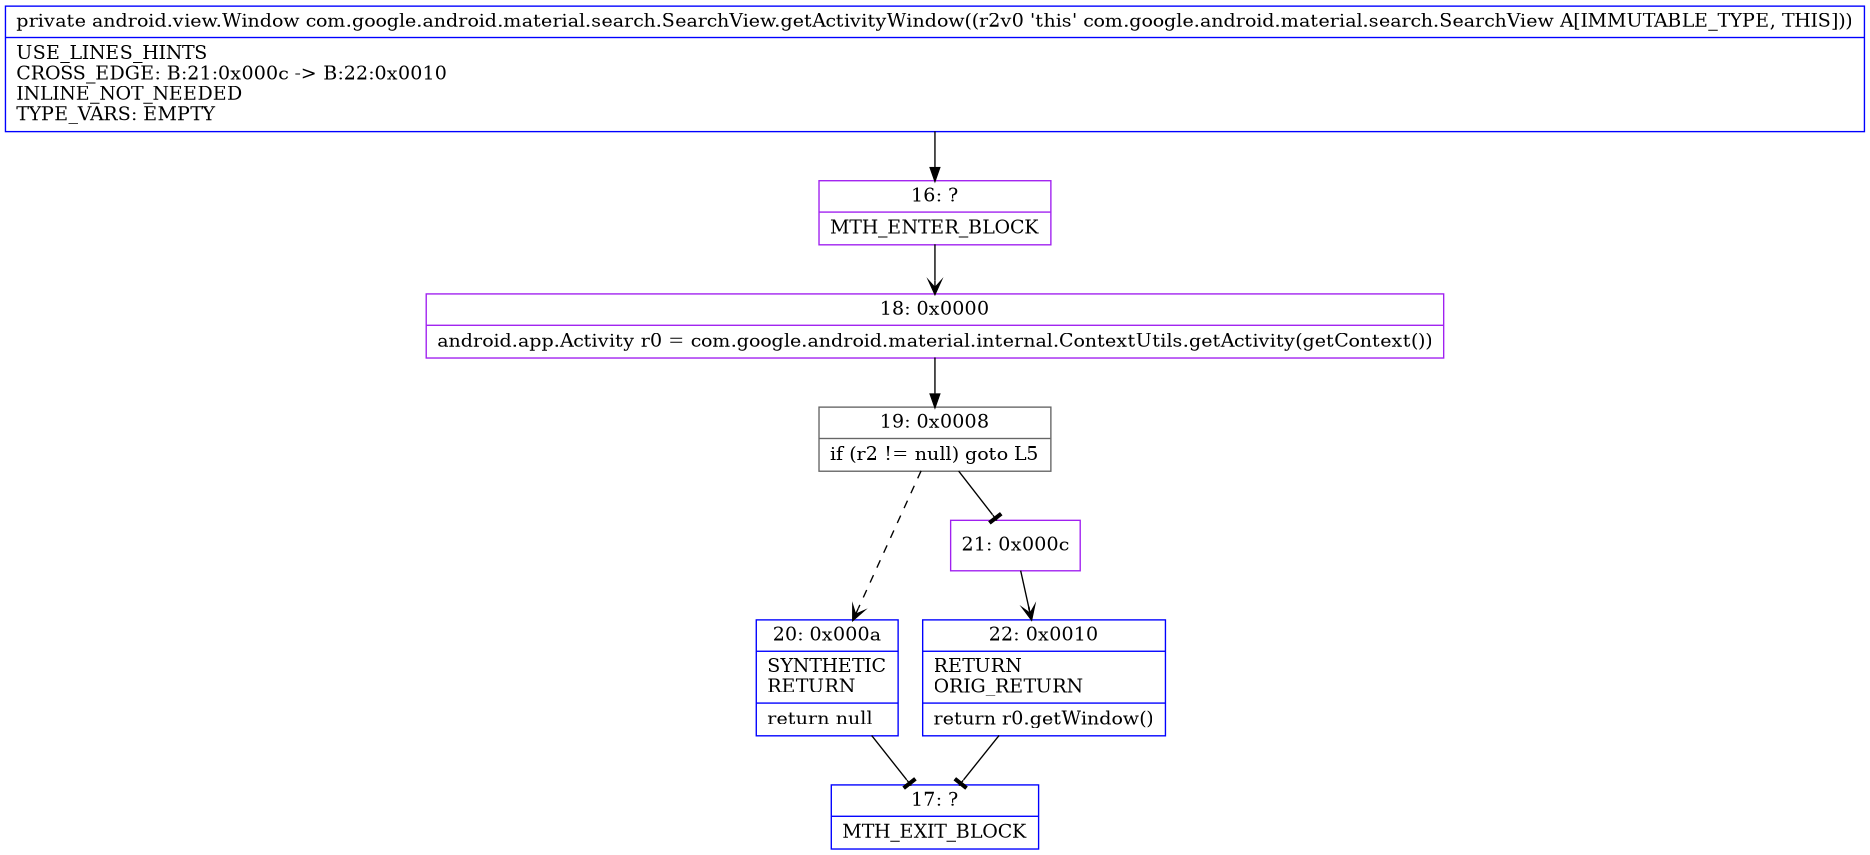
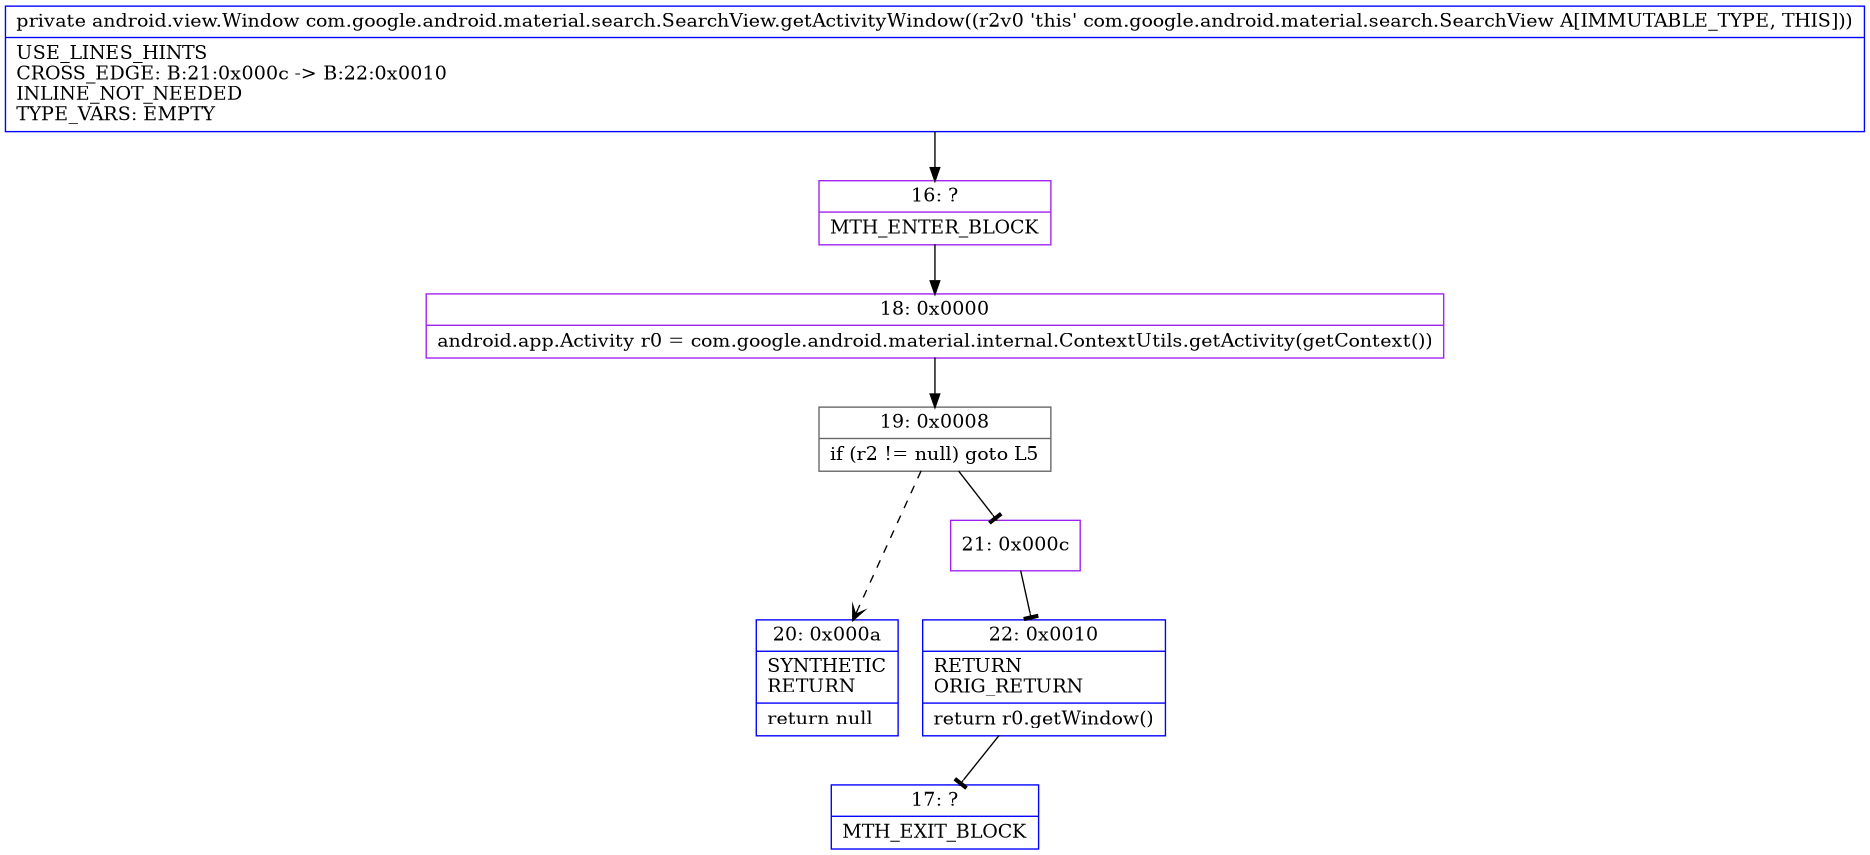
edge "16: ?" -> "18: 0x0000": arrowhead vee -> normal
edge "21: 0x000c" -> "22: 0x0010": arrowhead vee -> tee
edge "20: 0x000a" -> "17: ?": removed
